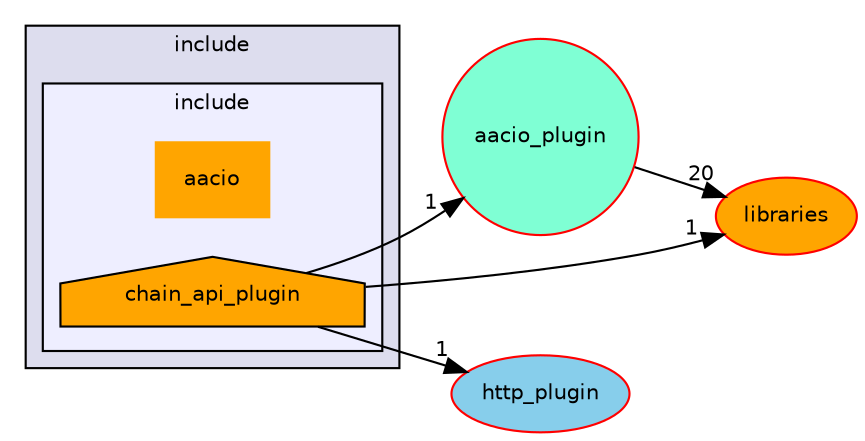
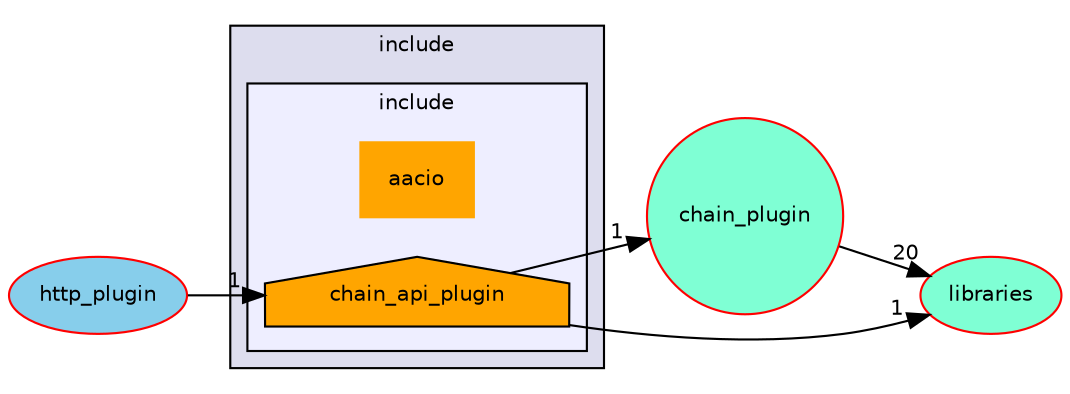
node "aacio_plugin": label "aacio_plugin" -> "chain_plugin"
node "libraries": fillcolor orange -> aquamarine
edge "chain_api_plugin" -> "http_plugin": reversed
